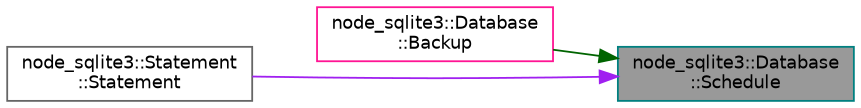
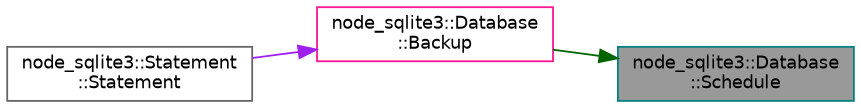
edge "node_sqlite3::Statement ::Statement" -> "node_sqlite3::Database ::Schedule": now "node_sqlite3::Statement ::Statement" -> "node_sqlite3::Database ::Backup"
